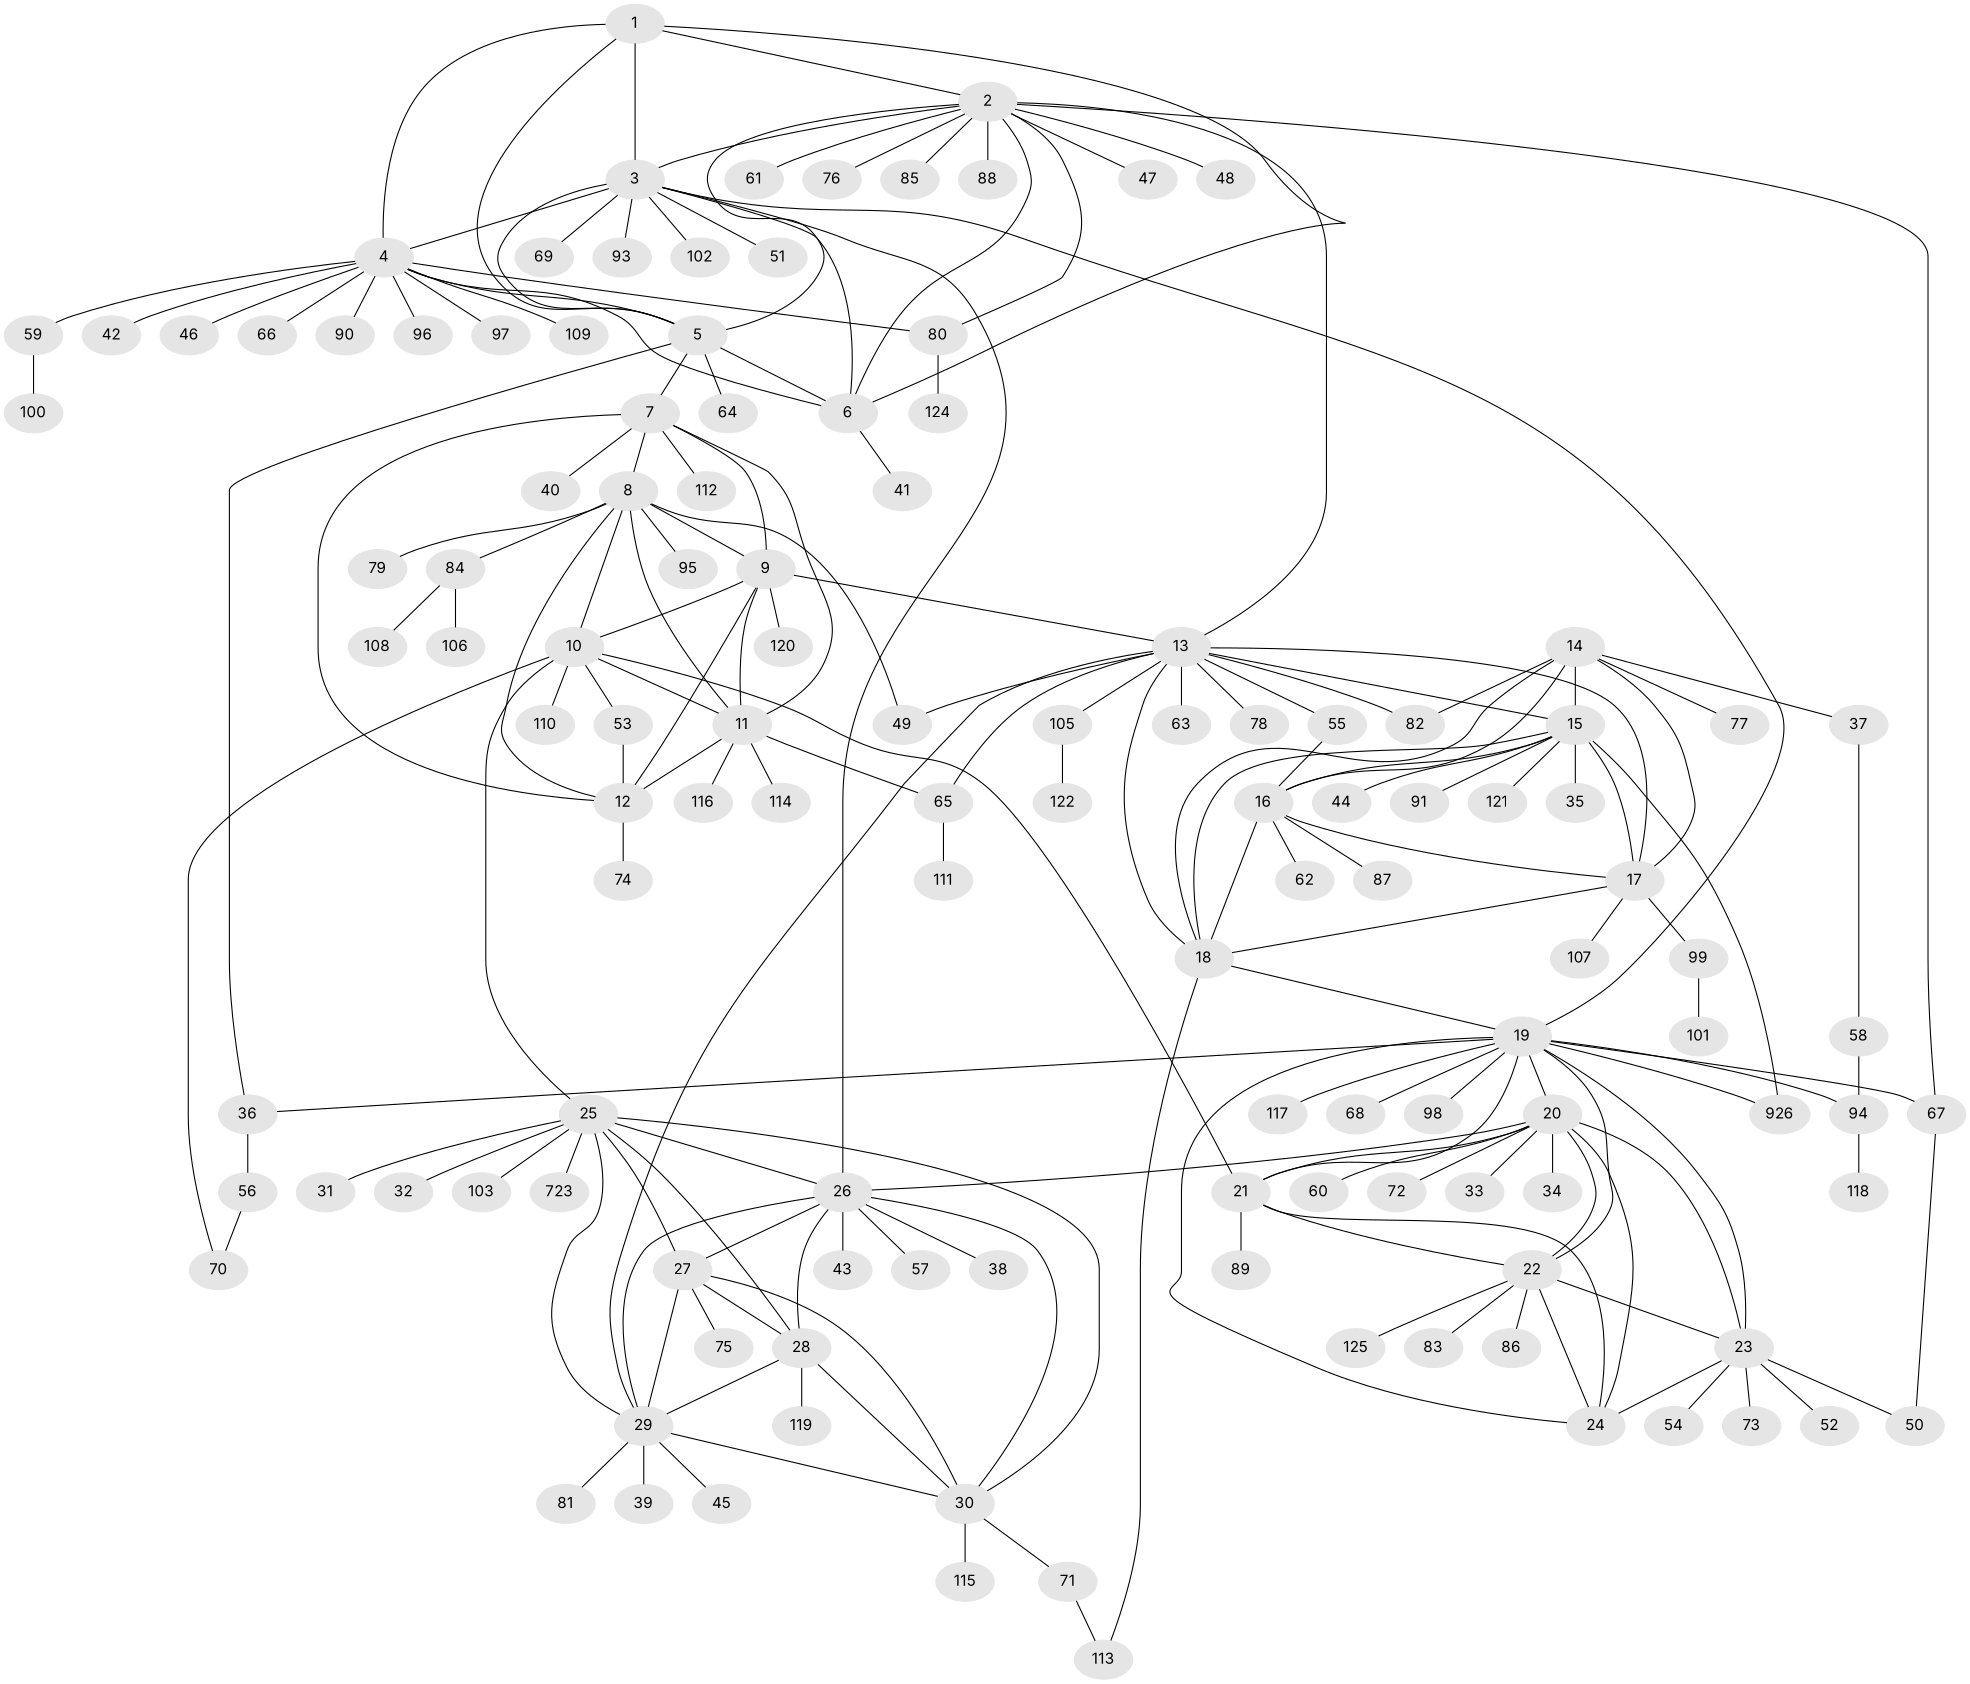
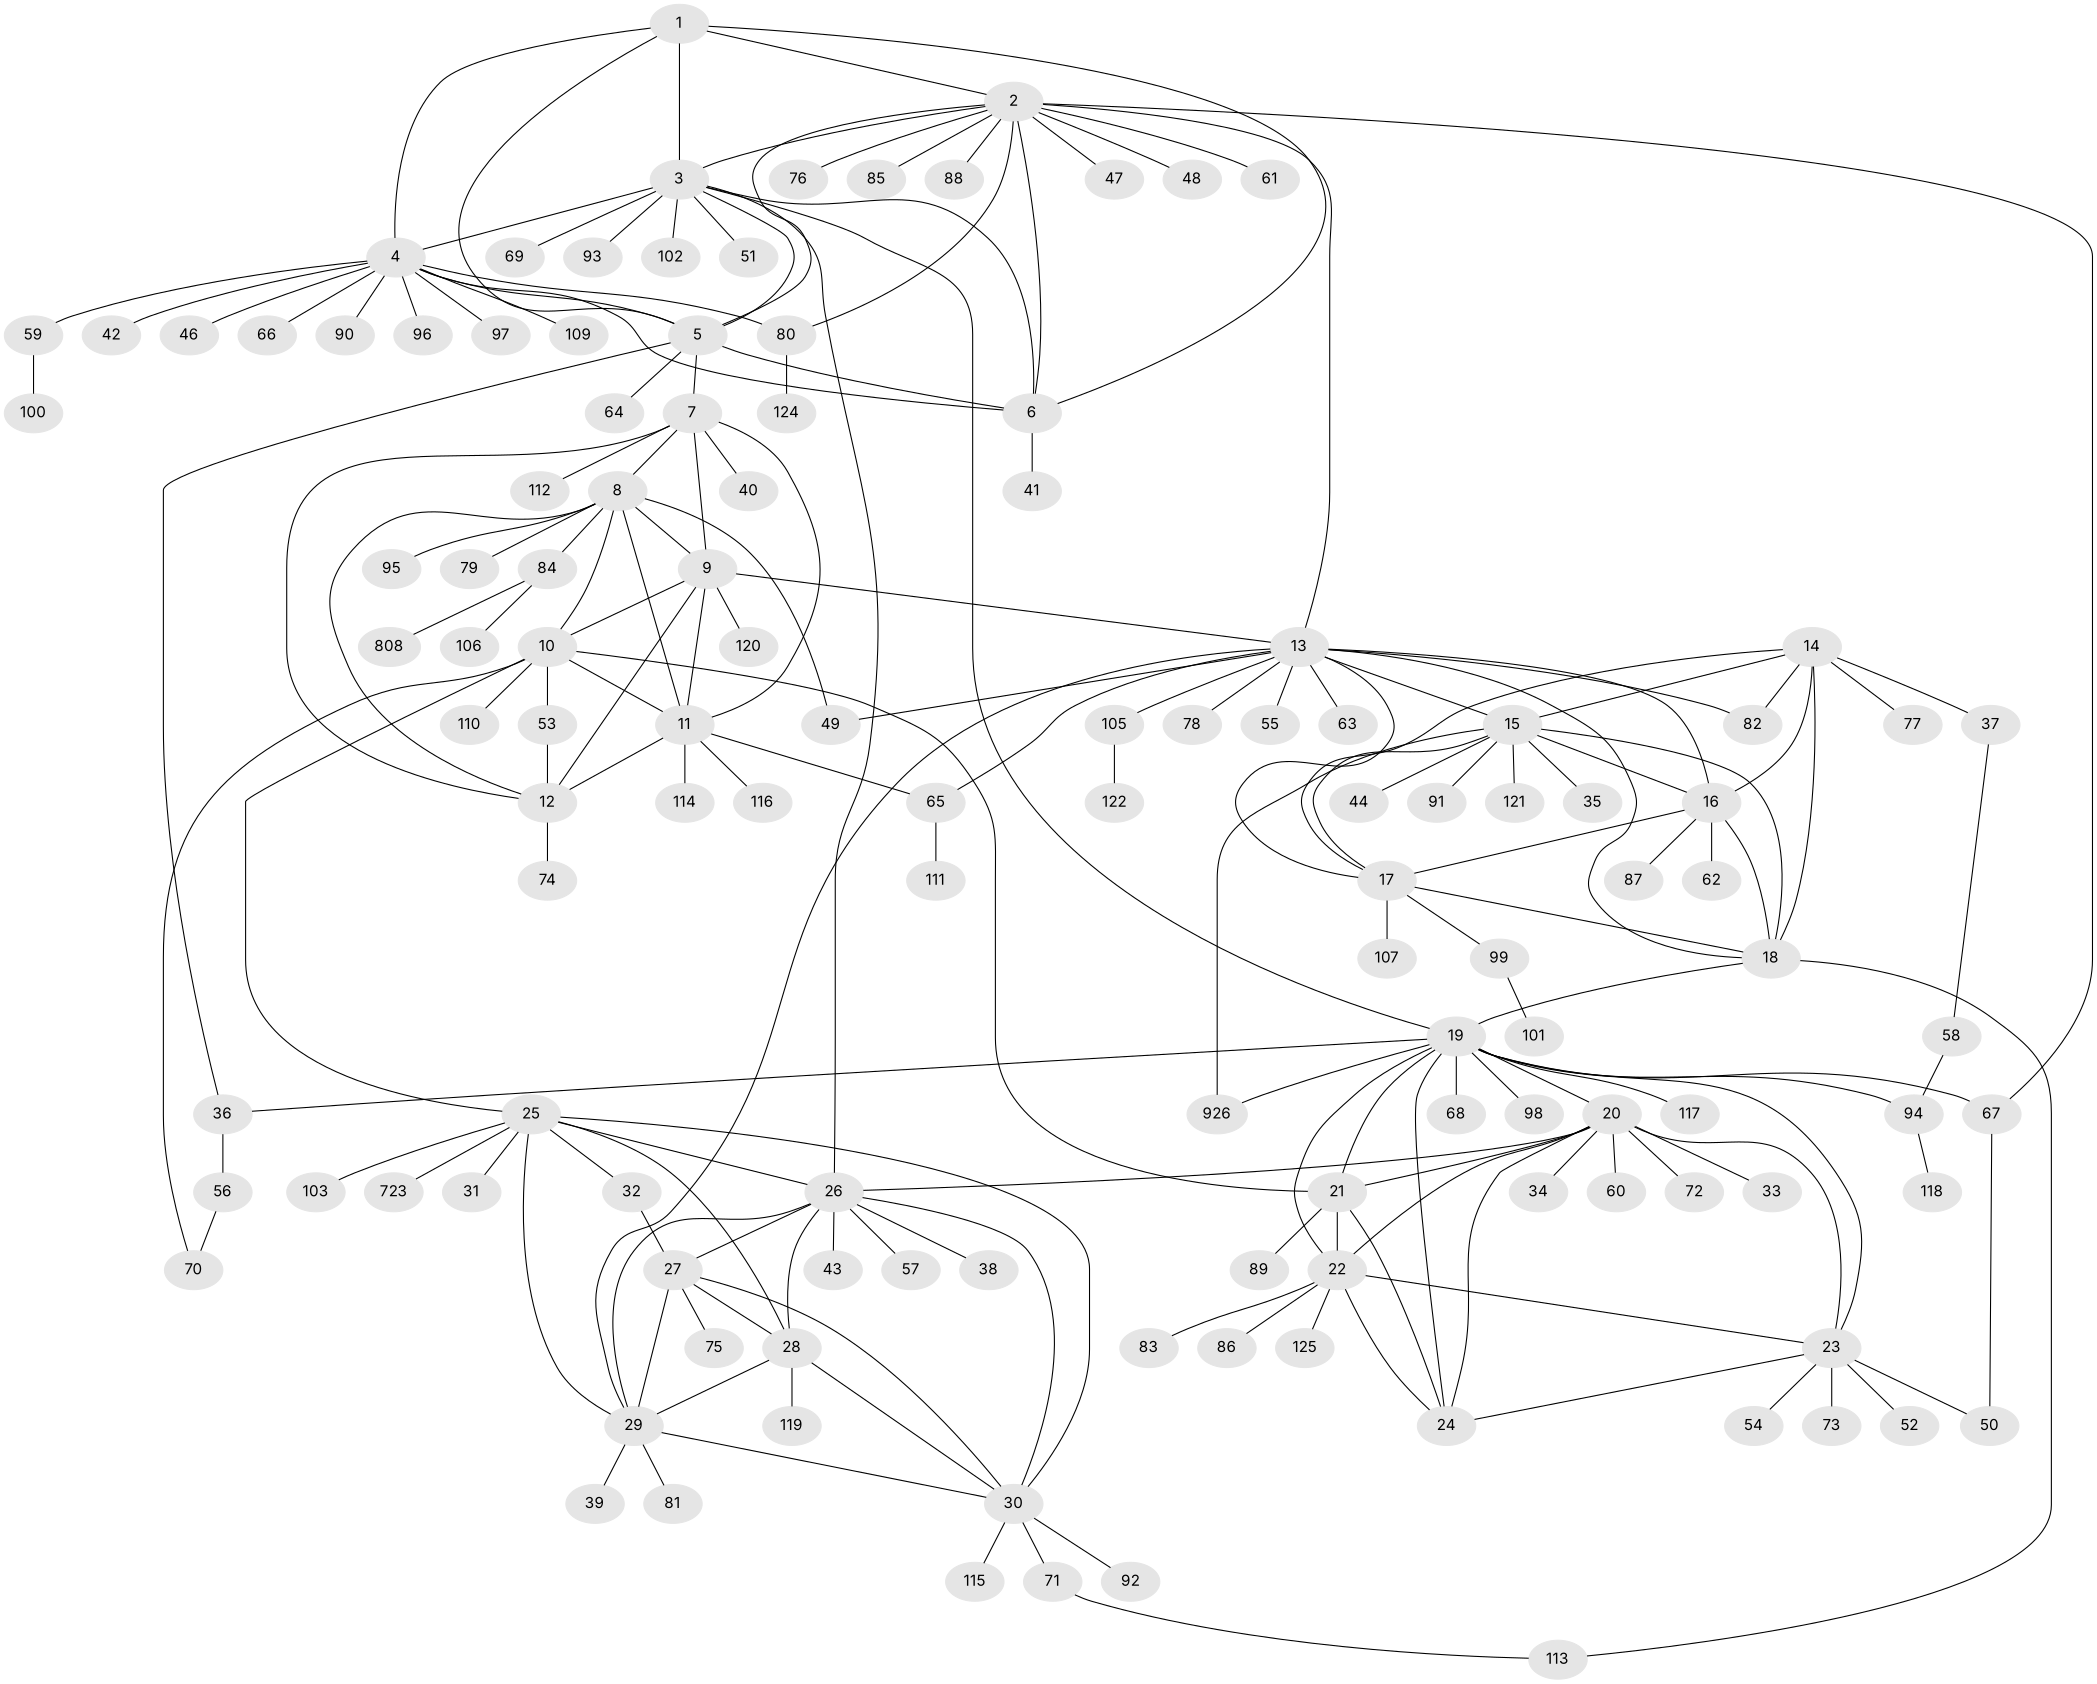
node "108": label "108" -> "808"
edge "55" -- "16": now "13" -- "16"
edge "25" -- "27": now "32" -- "27"
node "45": removed
node "92": added
